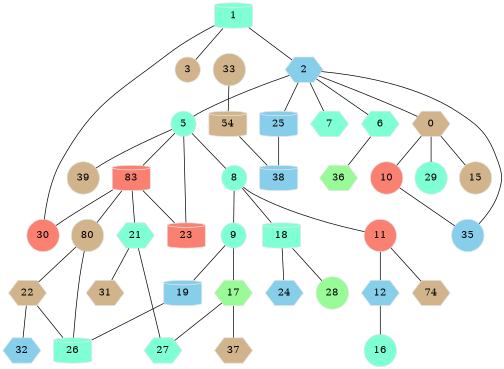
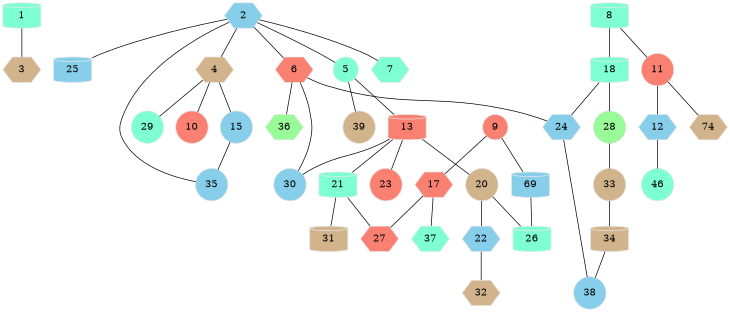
edge "1" -- "2": removed
node "3": shape circle -> hexagon
edge "6" -- "24": added
edge "1" -- "30": now "6" -- "30"
node "54": label "54" -> "34"
node "6": fillcolor aquamarine -> salmon
node "0": label "0" -> "4"
edge "5" -- "8": removed
edge "25" -- "38": now "24" -- "38"
edge "28" -- "33": added
node "83": label "83" -> "13"
node "8": shape circle -> cylinder
node "38": shape cylinder -> circle
node "15": fillcolor tan -> skyblue
edge "5" -- "23": removed
edge "8" -- "9": removed
edge "10" -- "35": now "15" -- "35"
node "30": fillcolor salmon -> skyblue
node "80": label "80" -> "20"
node "21": shape hexagon -> cylinder
node "23": shape cylinder -> circle
node "9": fillcolor aquamarine -> salmon
node "22": fillcolor tan -> skyblue
node "31": shape hexagon -> cylinder
node "19": label "19" -> "69"
node "17": fillcolor palegreen -> salmon
edge "22" -- "26": removed
node "32": fillcolor skyblue -> tan
node "27": fillcolor aquamarine -> salmon
node "37": fillcolor tan -> aquamarine
node "16": label "16" -> "46"
